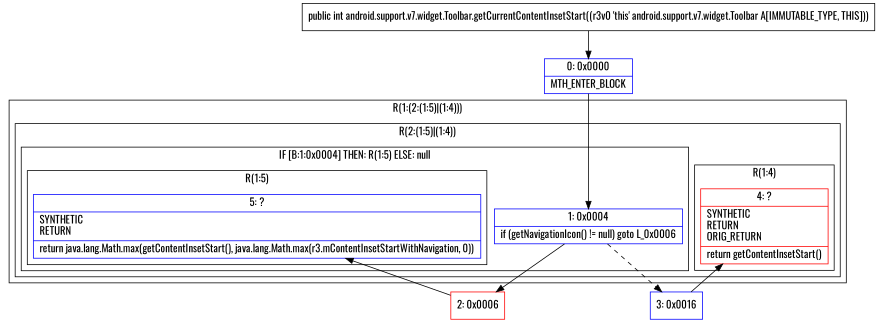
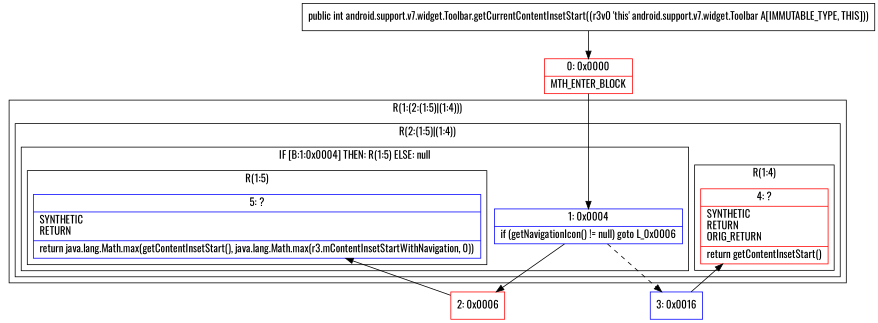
node "0: 0x0000": color blue -> red
